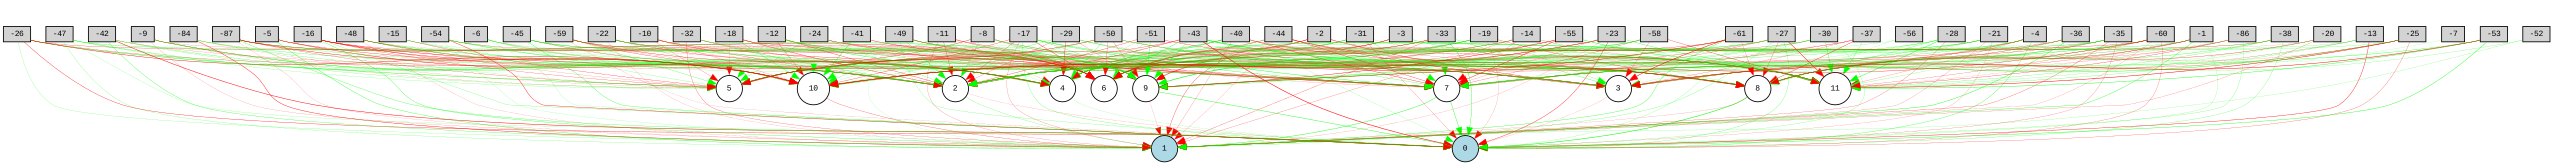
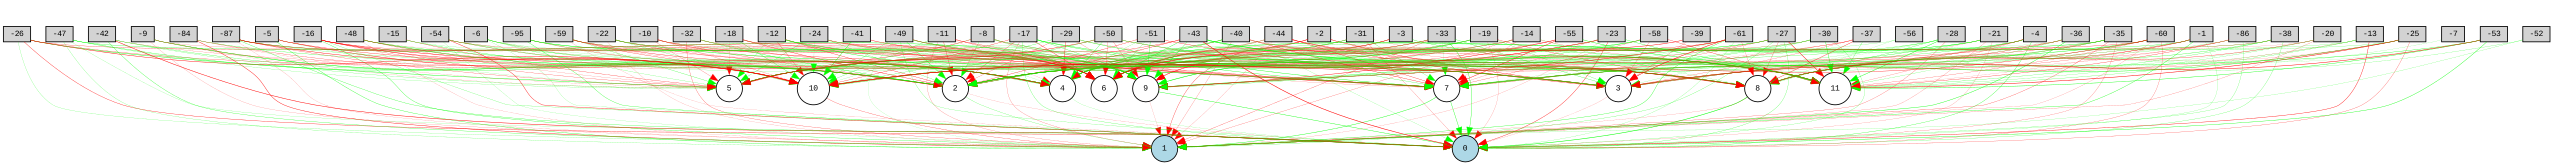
node "-45": label "-45" -> "-95"
node "-39": added
edge "-54" -> "10": color green -> red
edge "-84" -> "4": color green -> red
